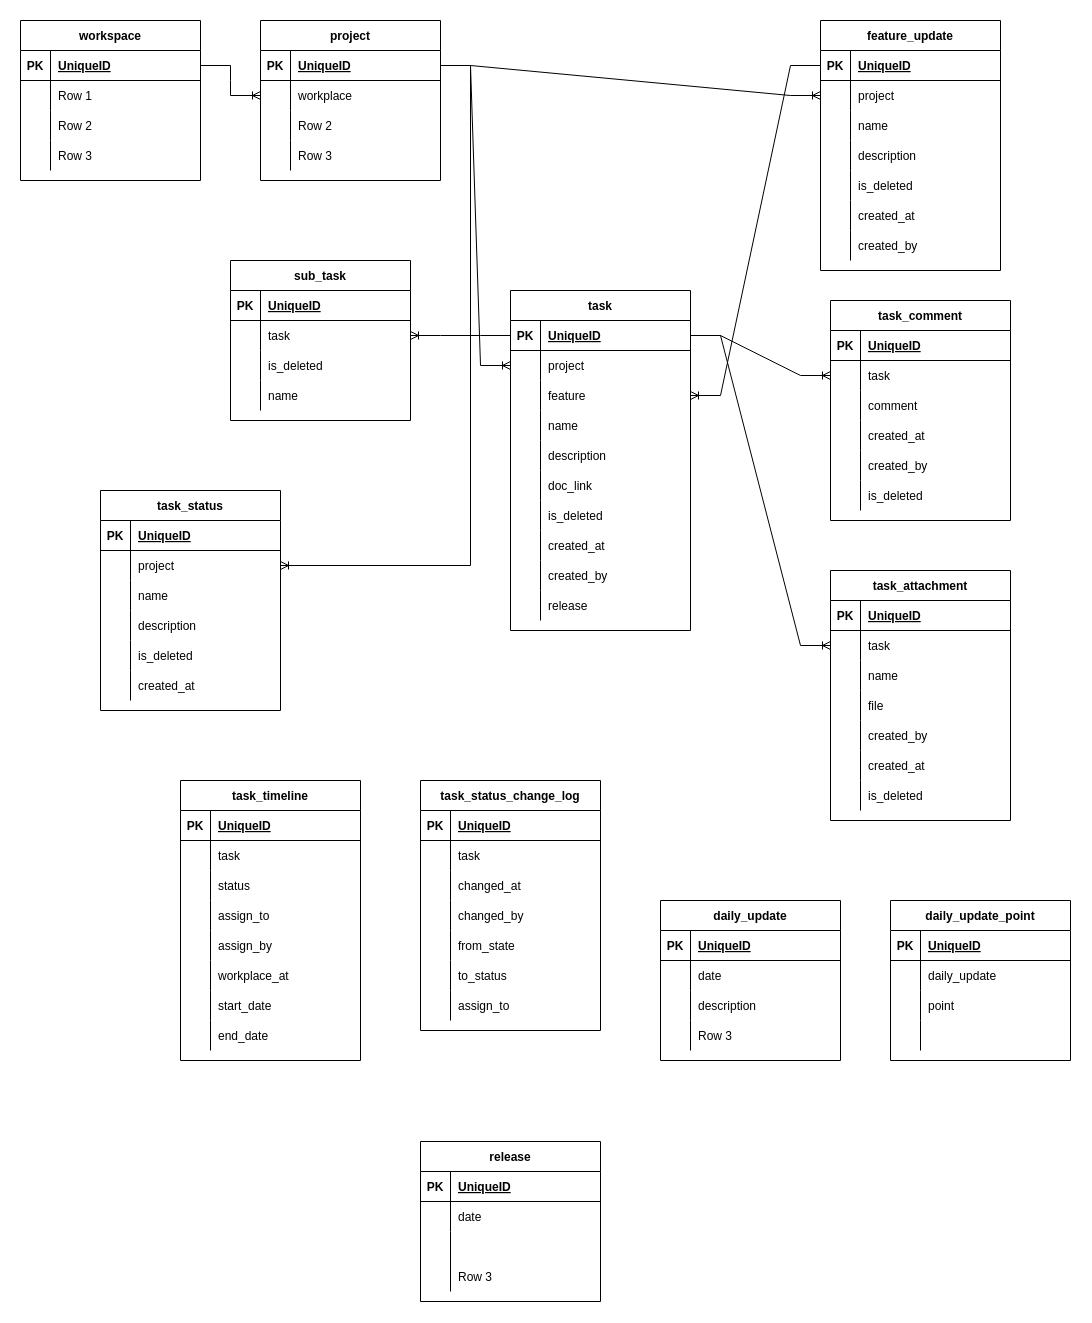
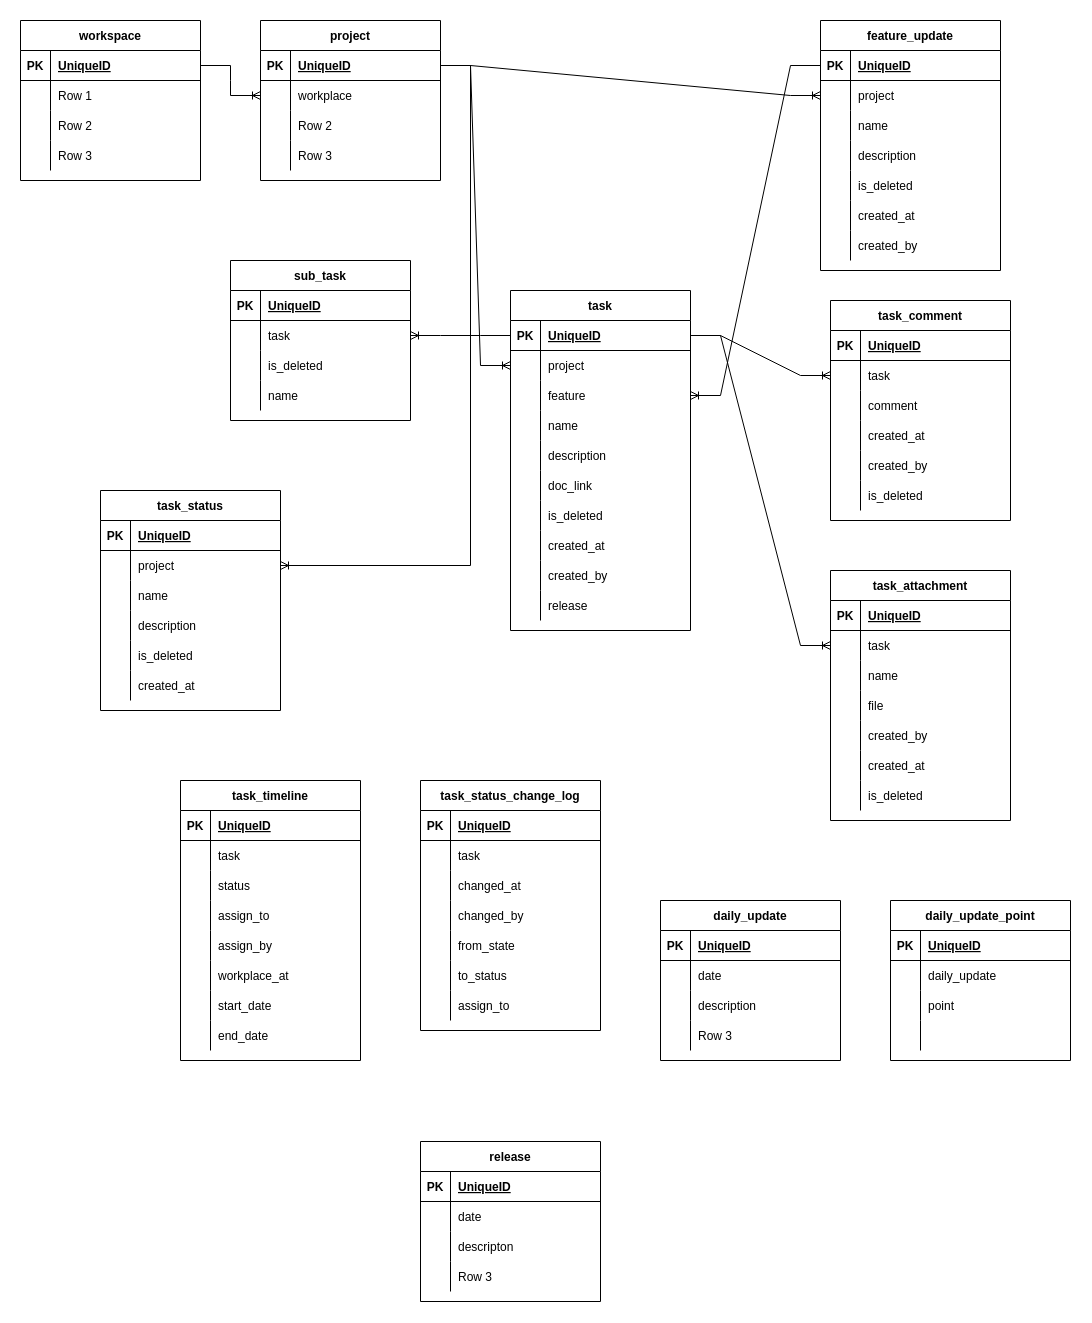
node "descripton": added
